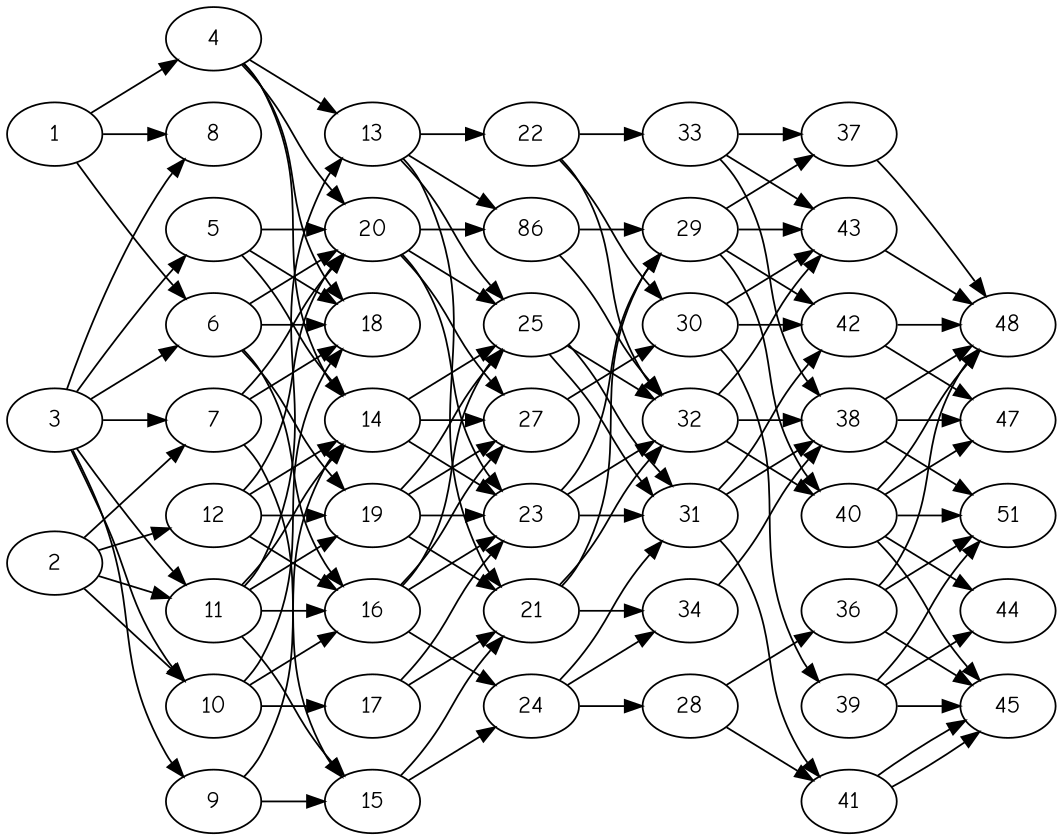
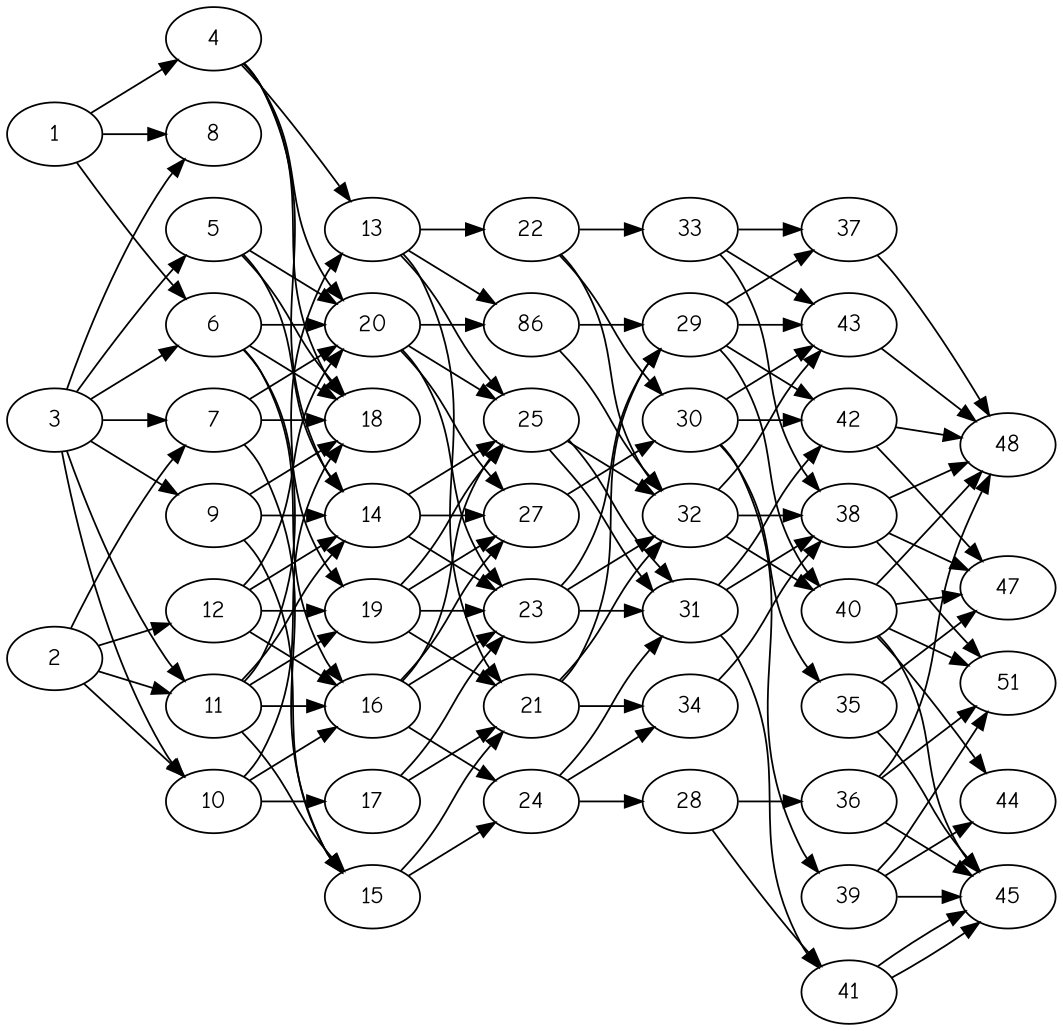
edge "9" -> "18": added
node "35": added
